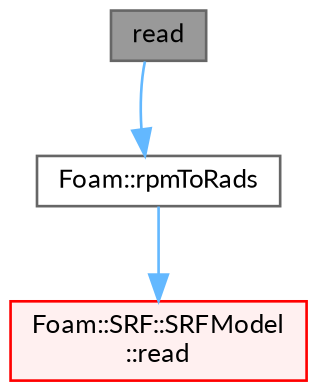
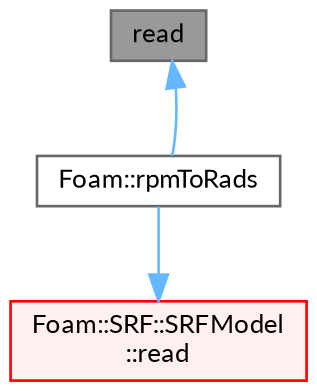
edge "read" -> "Foam::rpmToRads": reversed
